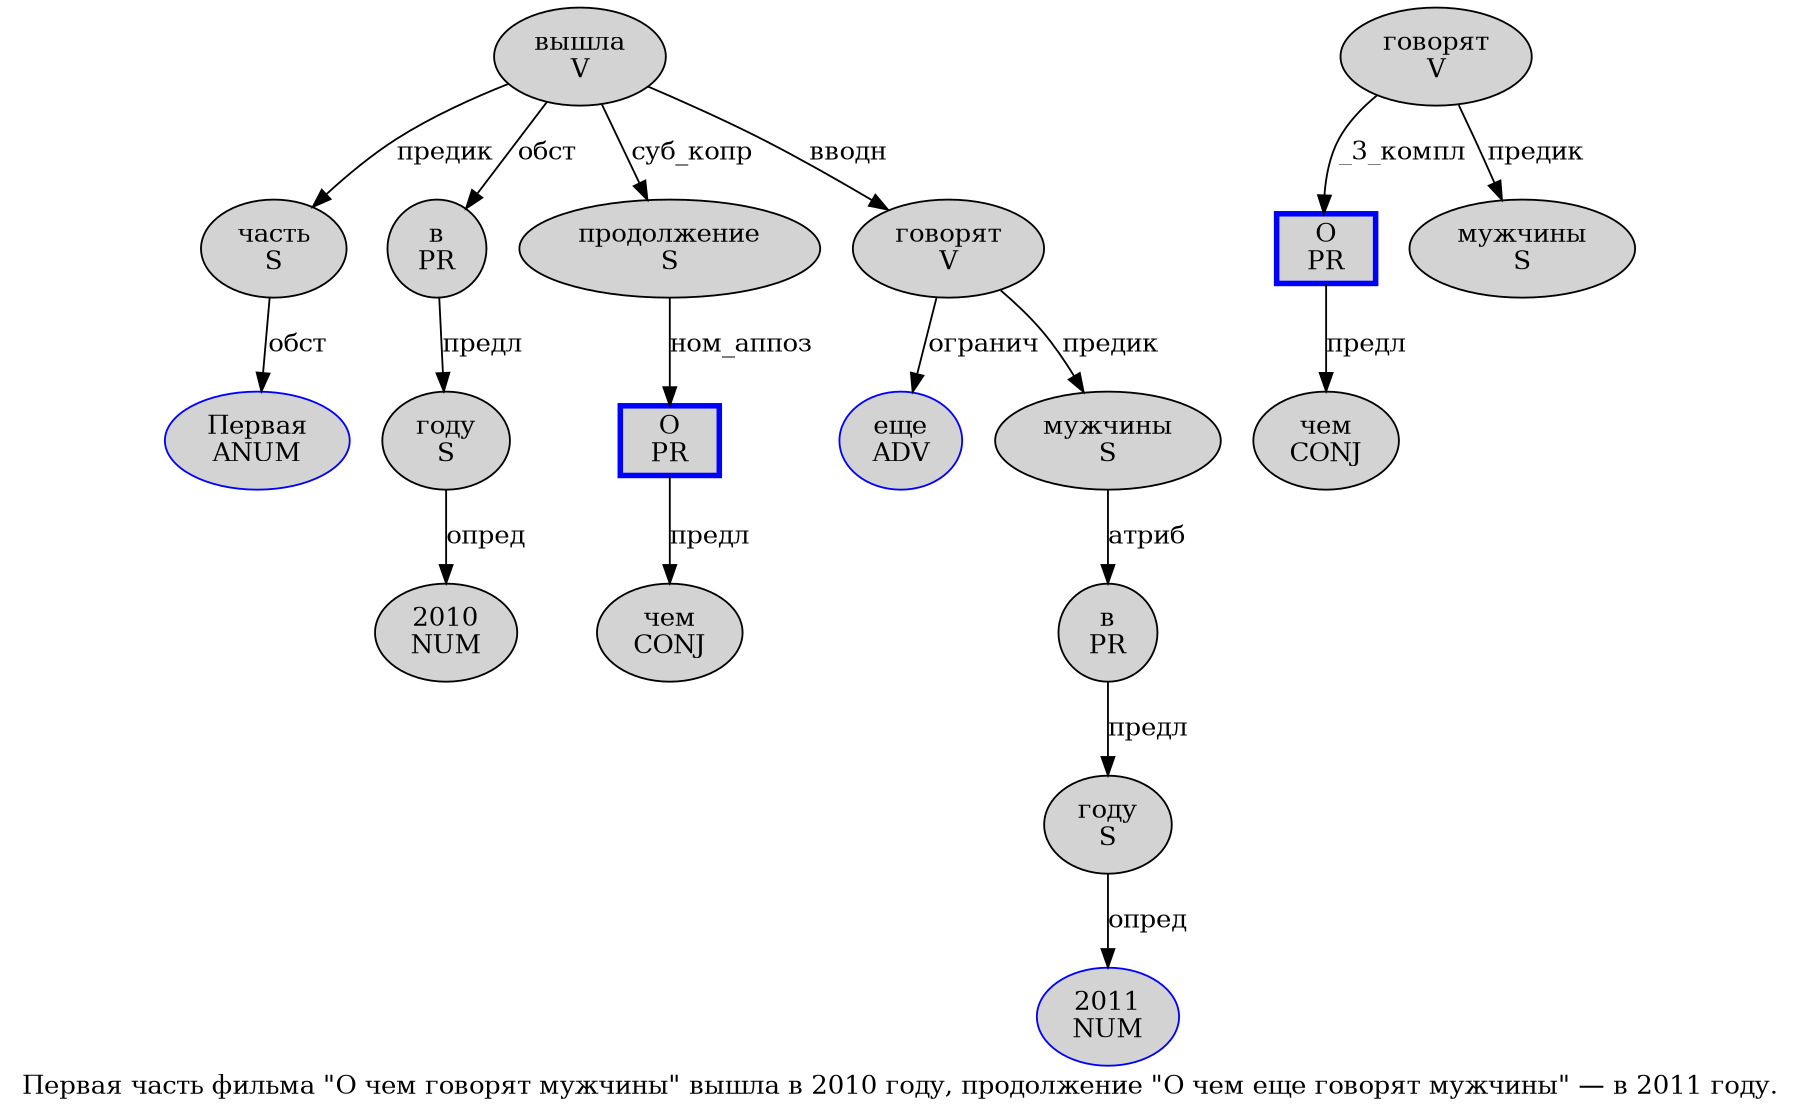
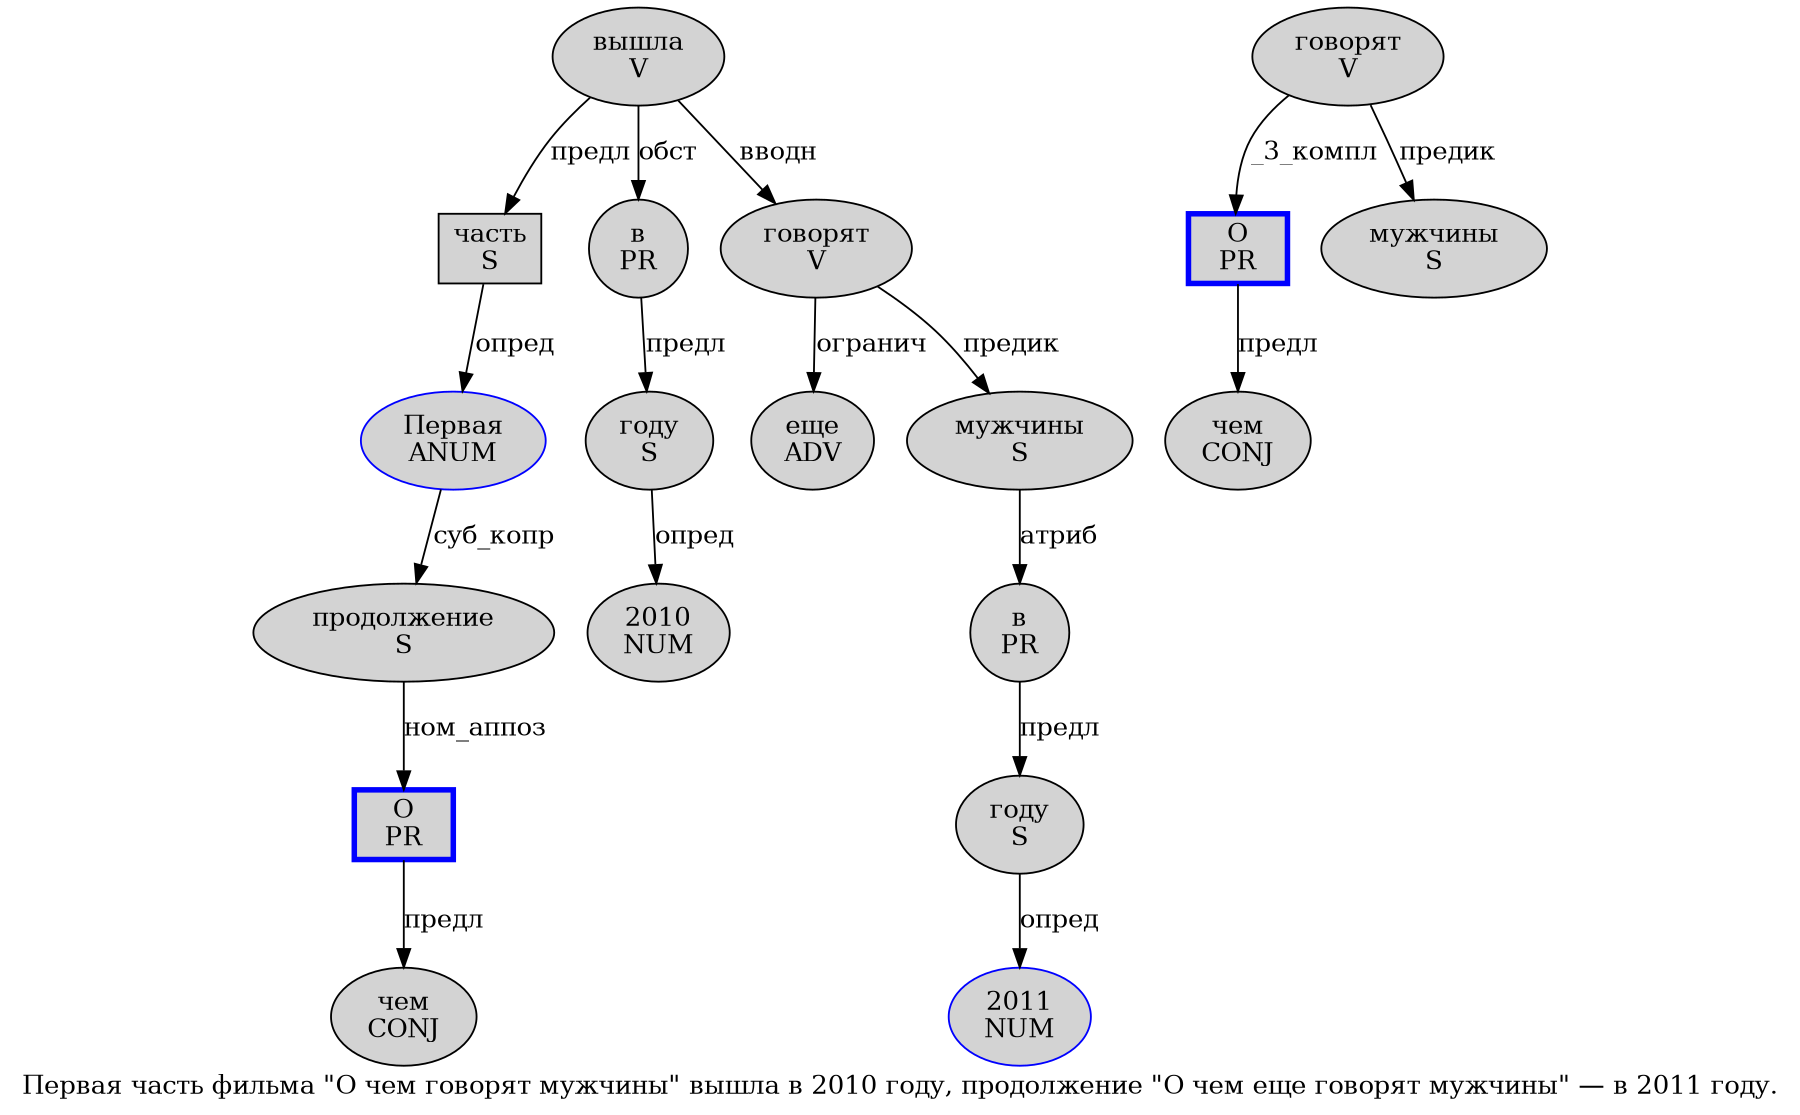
edge "вышла V" -> "продолжение S": now "Первая ANUM" -> "продолжение S"
edge "вышла V" -> "часть S": label "предик" -> "предл"
node "часть S": shape ellipse -> box
edge "часть S" -> "Первая ANUM": label "обст" -> "опред"
node "еще ADV": color blue -> black
